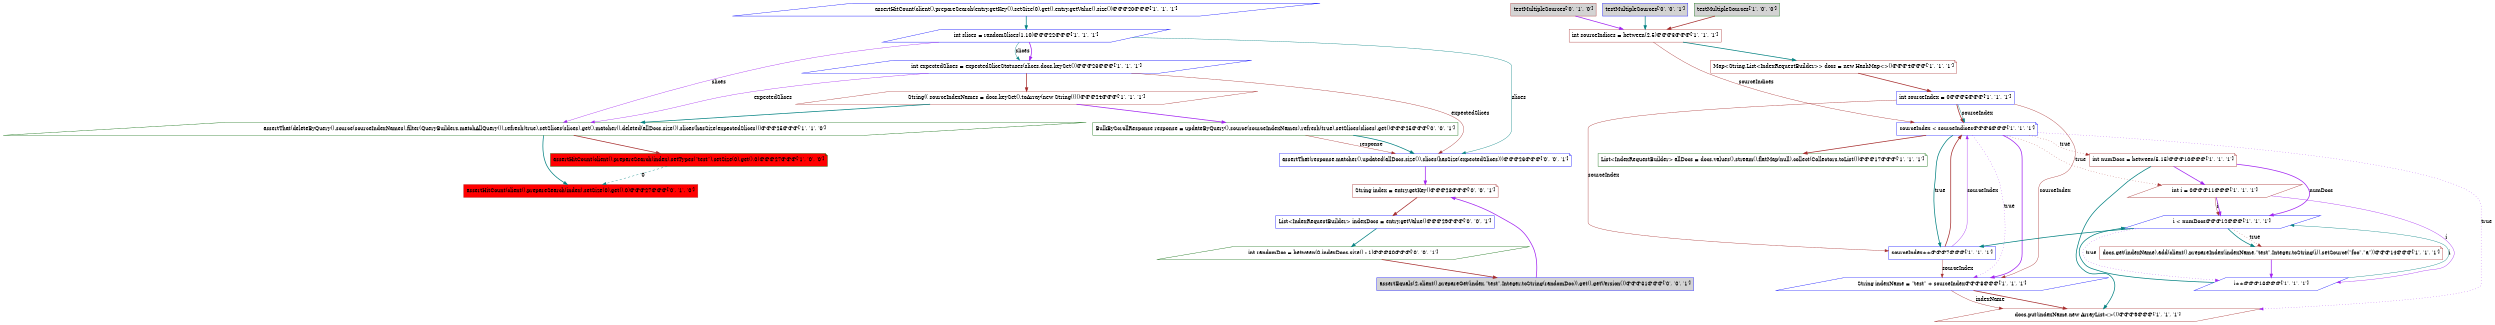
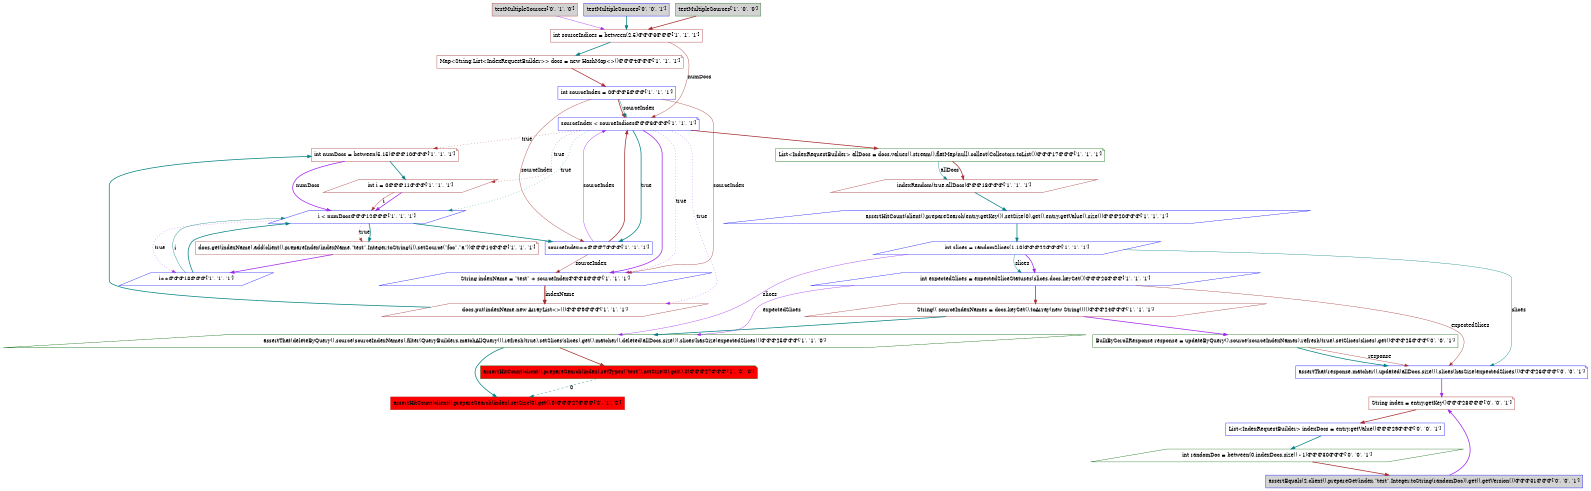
edge "testMultipleSources['0', '1', '0']" -> "int sourceIndices = between(2,5)@@@3@@@['1', '1', '1']": style bold -> solid
edge "int sourceIndices = between(2,5)@@@3@@@['1', '1', '1']" -> "sourceIndex < sourceIndices@@@6@@@['1', '1', '1']": label "sourceIndices" -> "numDocs"
edge "int numDocs = between(5,15)@@@10@@@['1', '1', '1']" -> "int i = 0@@@11@@@['1', '1', '1']": color purple -> teal
edge "sourceIndex < sourceIndices@@@6@@@['1', '1', '1']" -> "i < numDocs@@@12@@@['1', '1', '1']": added, label "true"
node "indexRandom(true,allDocs)@@@18@@@['1', '1', '1']": added
edge "int i = 0@@@11@@@['1', '1', '1']" -> "i++@@@13@@@['1', '1', '1']": removed, label "i"
edge "int numDocs = between(5,15)@@@10@@@['1', '1', '1']" -> "docs.put(indexName,new ArrayList<>())@@@9@@@['1', '1', '1']": reversed
